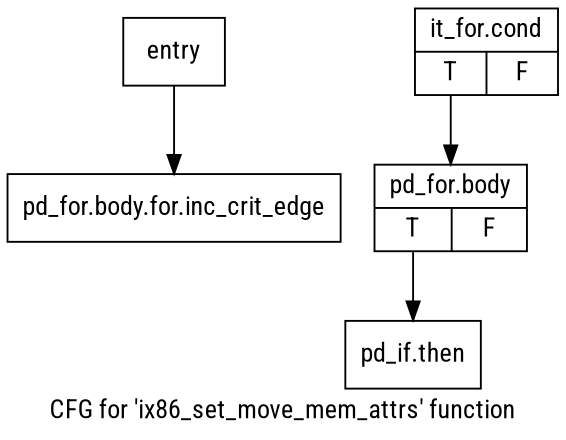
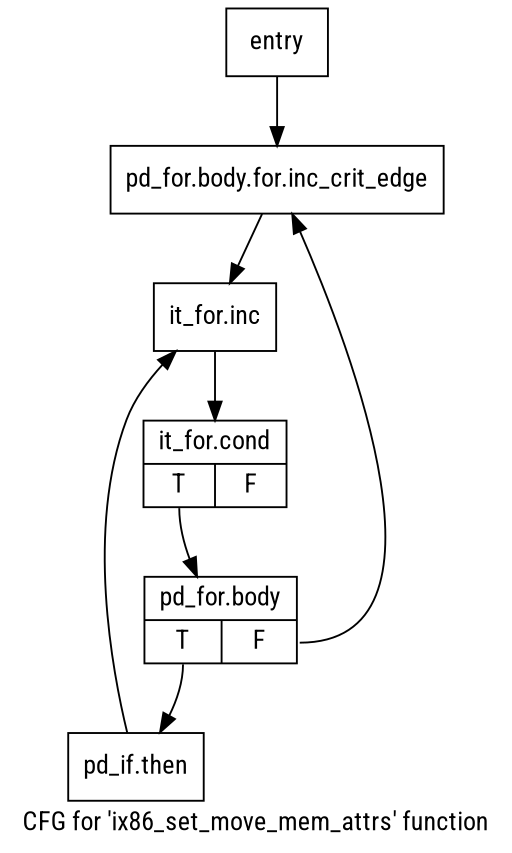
node "it_for.inc": added
edge "pd_for.body" -> "pd_for.body.for.inc_crit_edge": added
